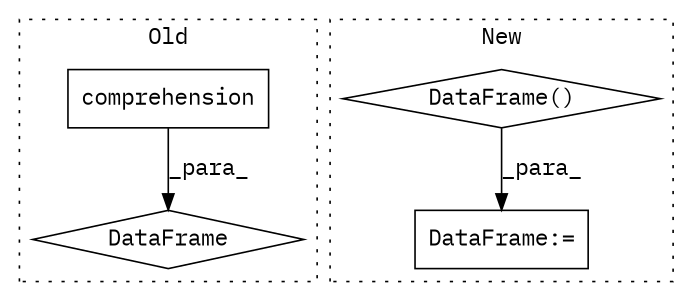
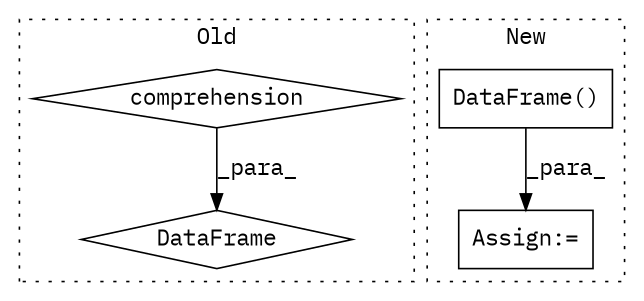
node "comprehension": shape box -> diamond
node "DataFrame()": shape diamond -> box
node "DataFrame:=": label "DataFrame:=" -> "Assign:="
